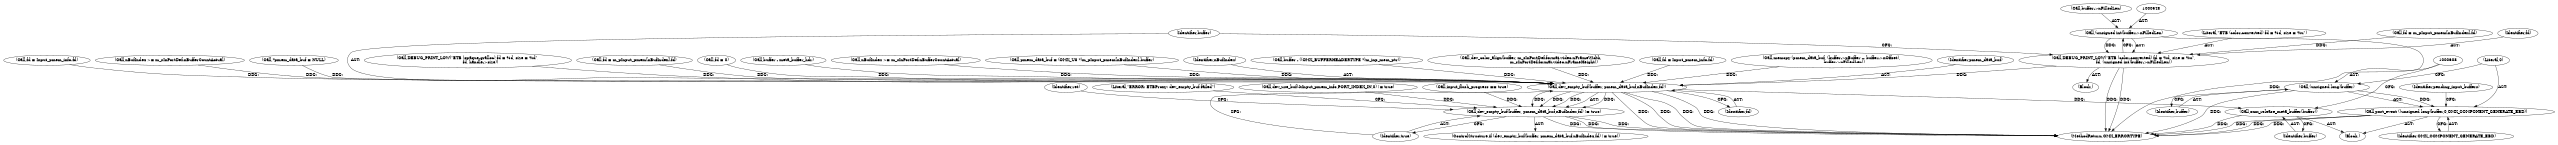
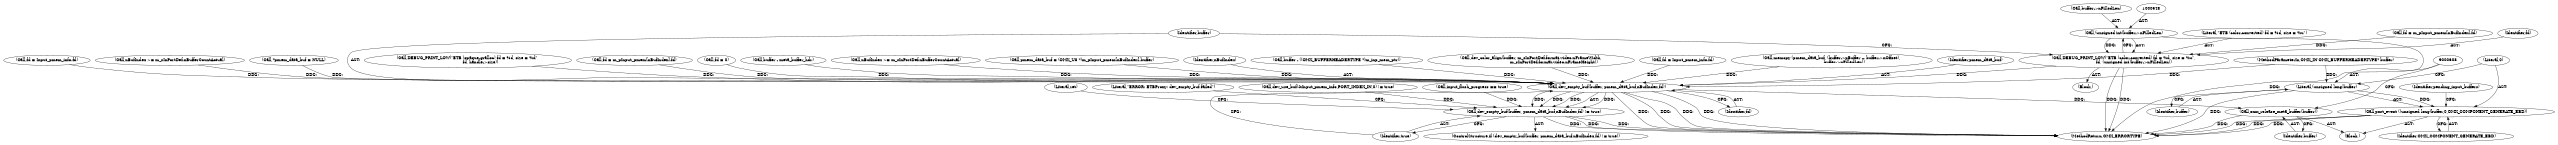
node "(MethodParameterIn,OMX_IN OMX_BUFFERHEADERTYPE* buffer)": added
node "1000608": label "1000608" -> "9000608"
node "(Identifier,ret)": label "(Identifier,ret)" -> "(Literal,ret)"
node "(Call,(unsigned long)buffer)": label "(Call,(unsigned long)buffer)" -> "(Literal,(unsigned long)buffer)"
